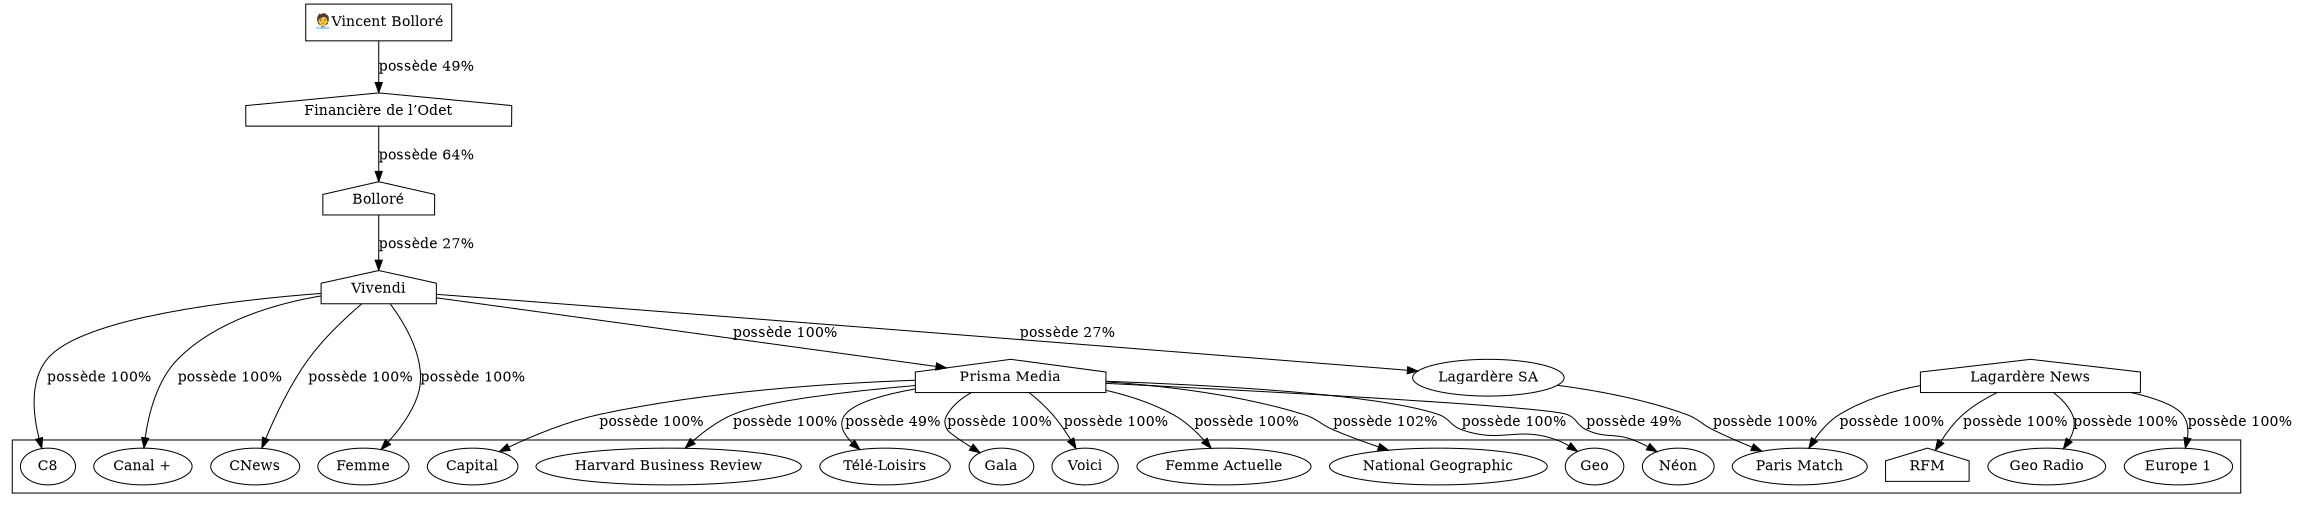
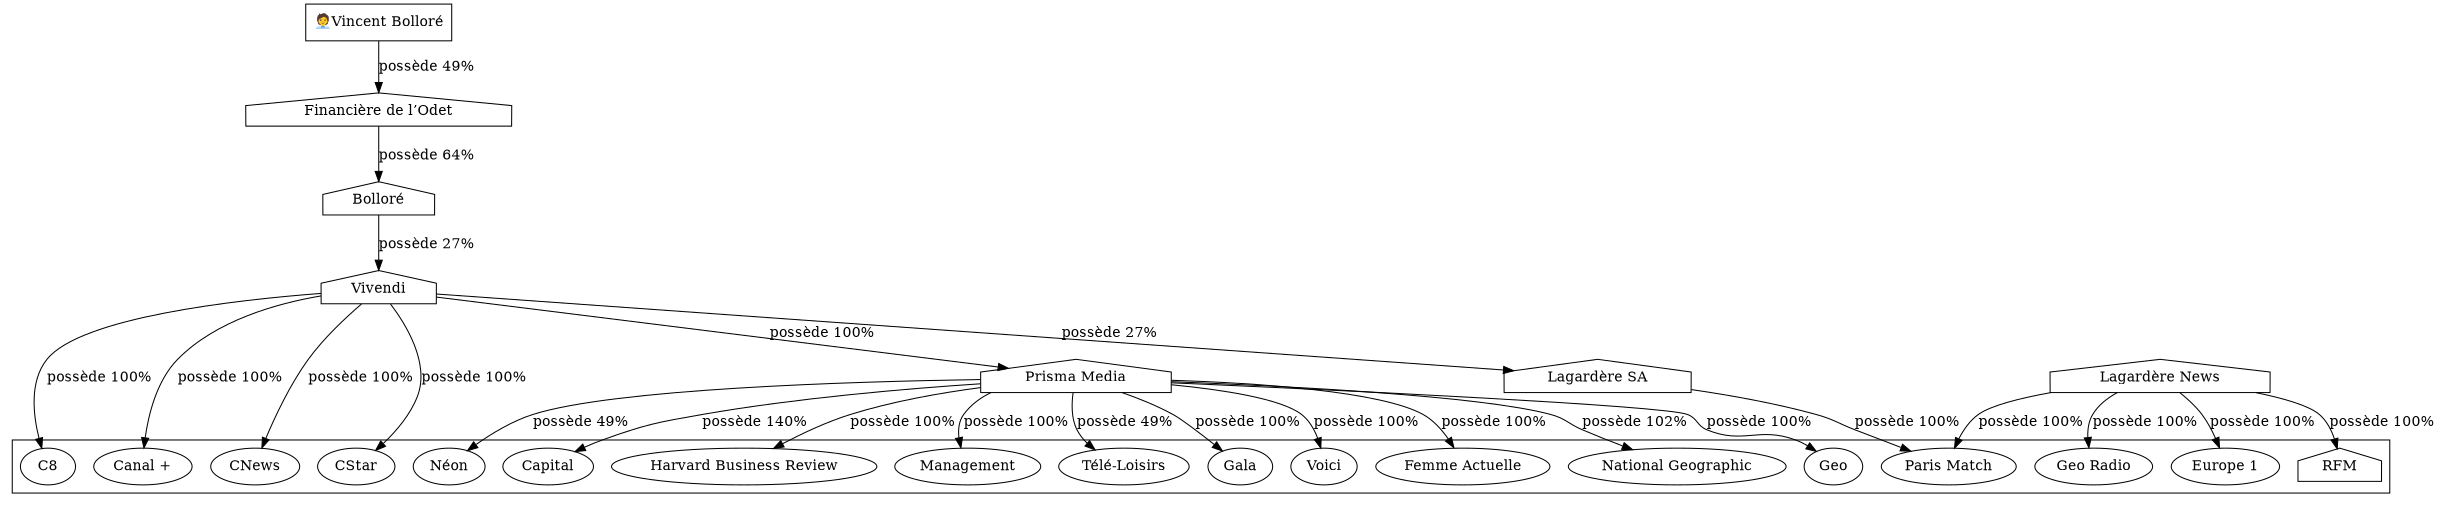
node "Lagardère SA": shape ellipse -> house
edge "Prisma Media" -> "Capital": label "possède 100%" -> "possède 140%"
node "Femme": label "Femme" -> "CStar"
node "Management": added
